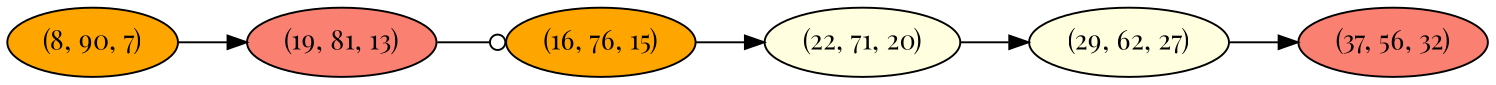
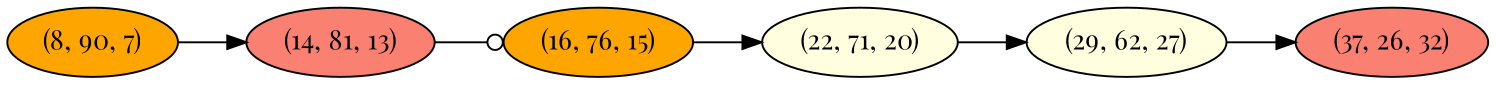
node "(19, 81, 13)": label "(19, 81, 13)" -> "(14, 81, 13)"
node "(37, 56, 32)": label "(37, 56, 32)" -> "(37, 26, 32)"
